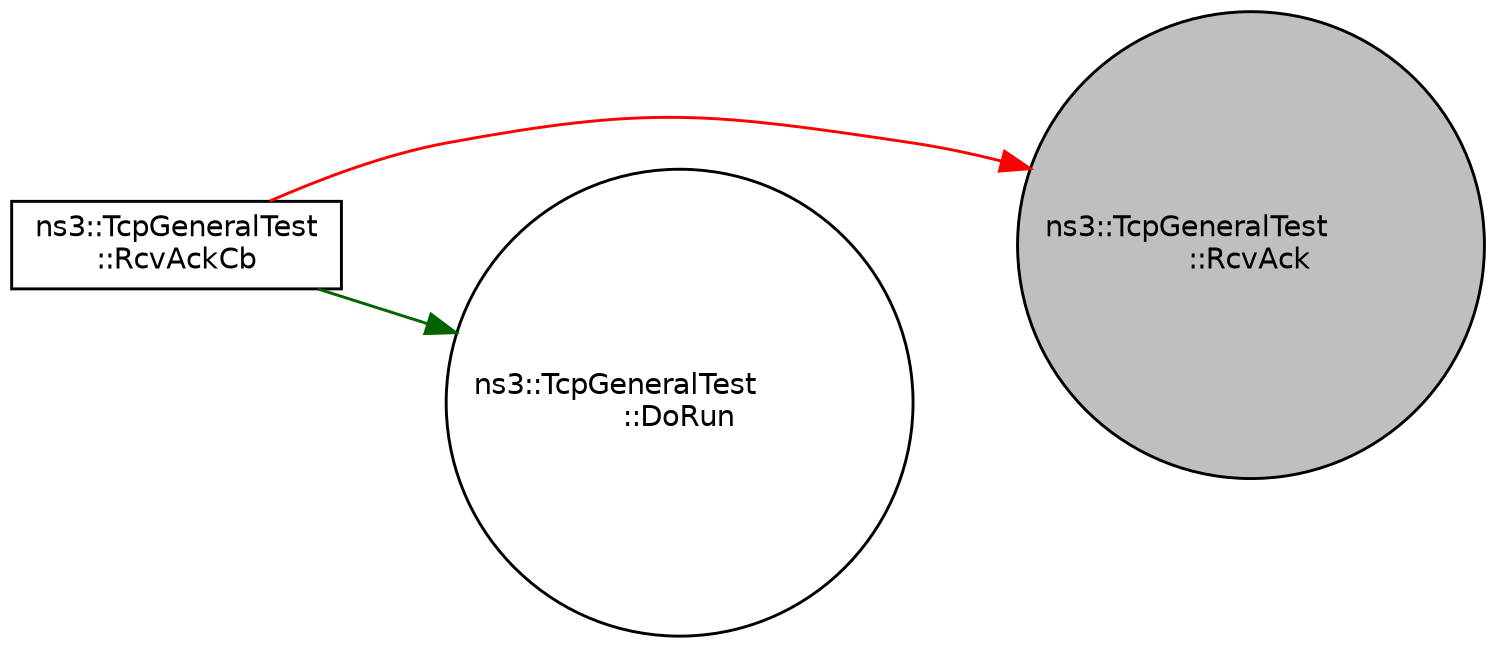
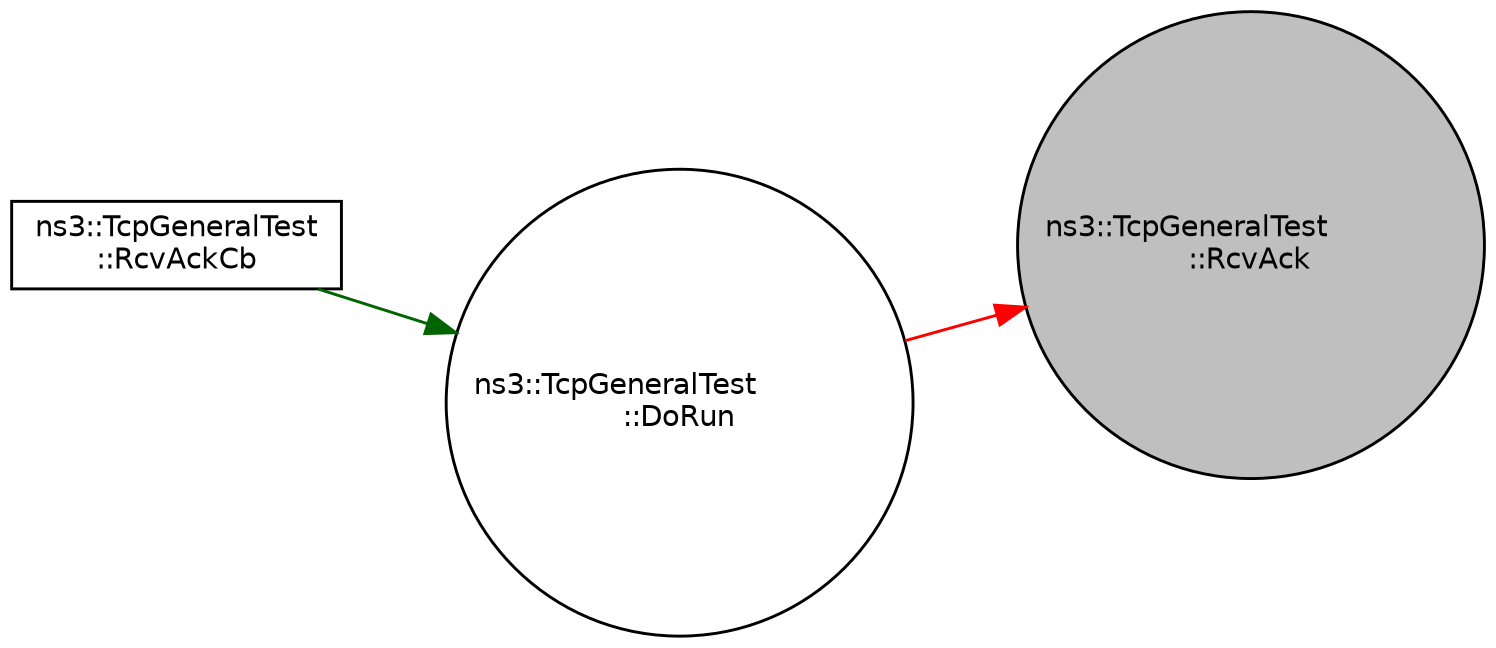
edge "ns3::TcpGeneralTest ::RcvAckCb" -> "ns3::TcpGeneralTest ::RcvAck": now "ns3::TcpGeneralTest ::DoRun" -> "ns3::TcpGeneralTest ::RcvAck"
